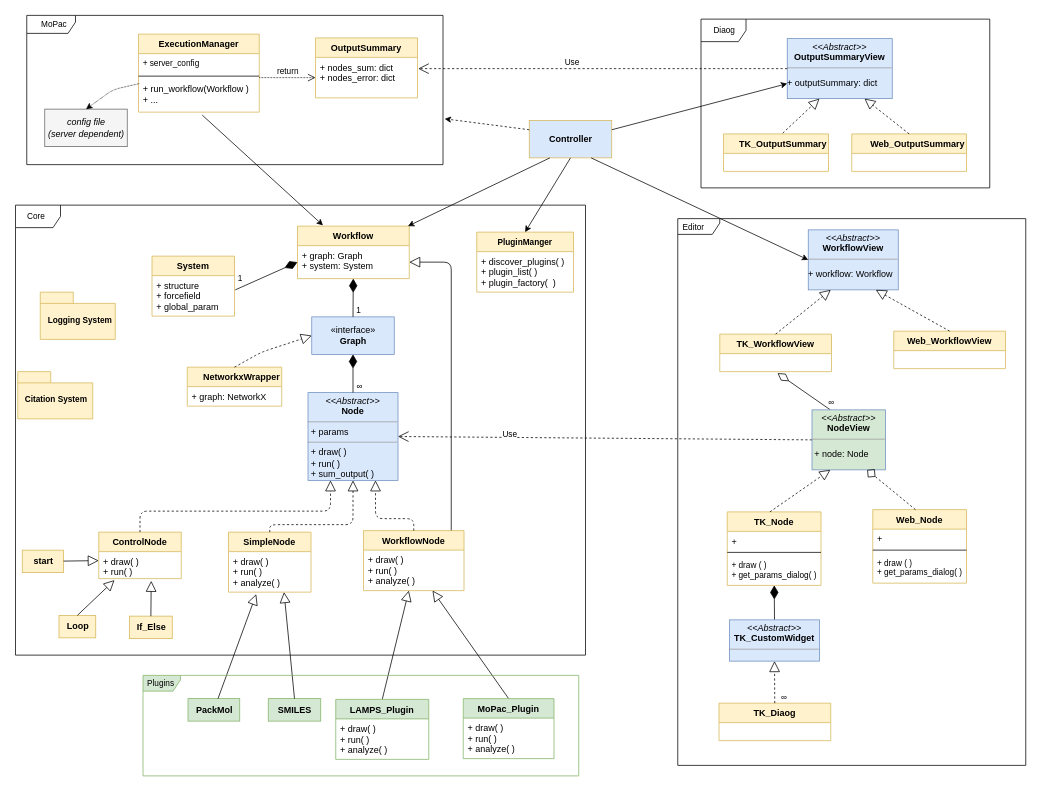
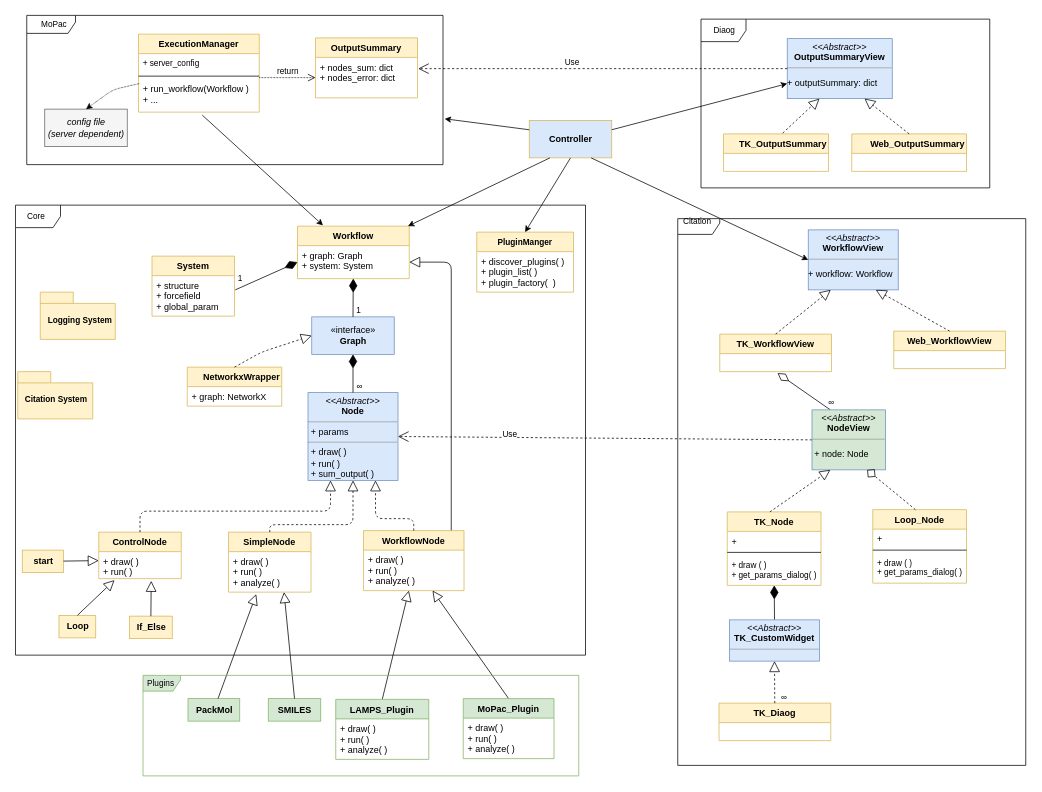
edge "Controller" -> "MoPac": style dashed -> solid
node "Editor": label "Editor" -> "Citation"
node "Web_Node": label "Web_Node" -> "Loop_Node"
